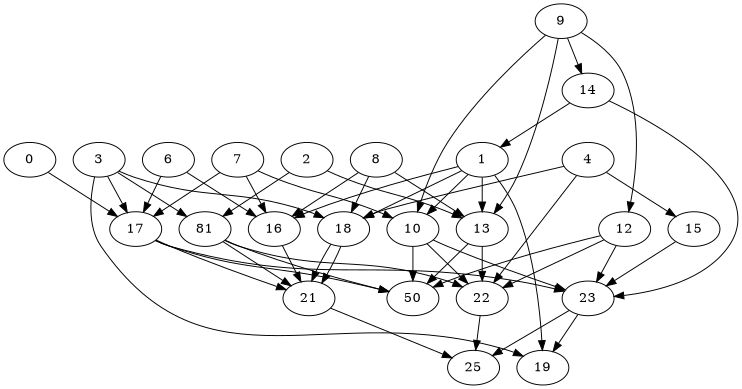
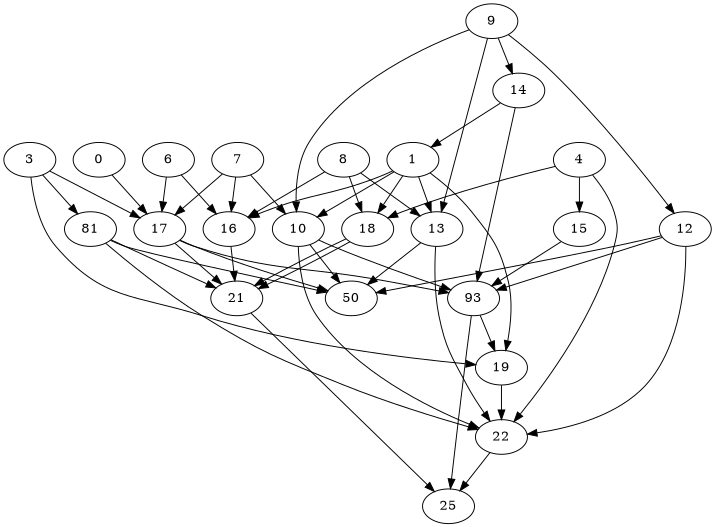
node "2": removed
edge "3" -> "18": removed
node "23": label "23" -> "93"
edge "19" -> "22": added
